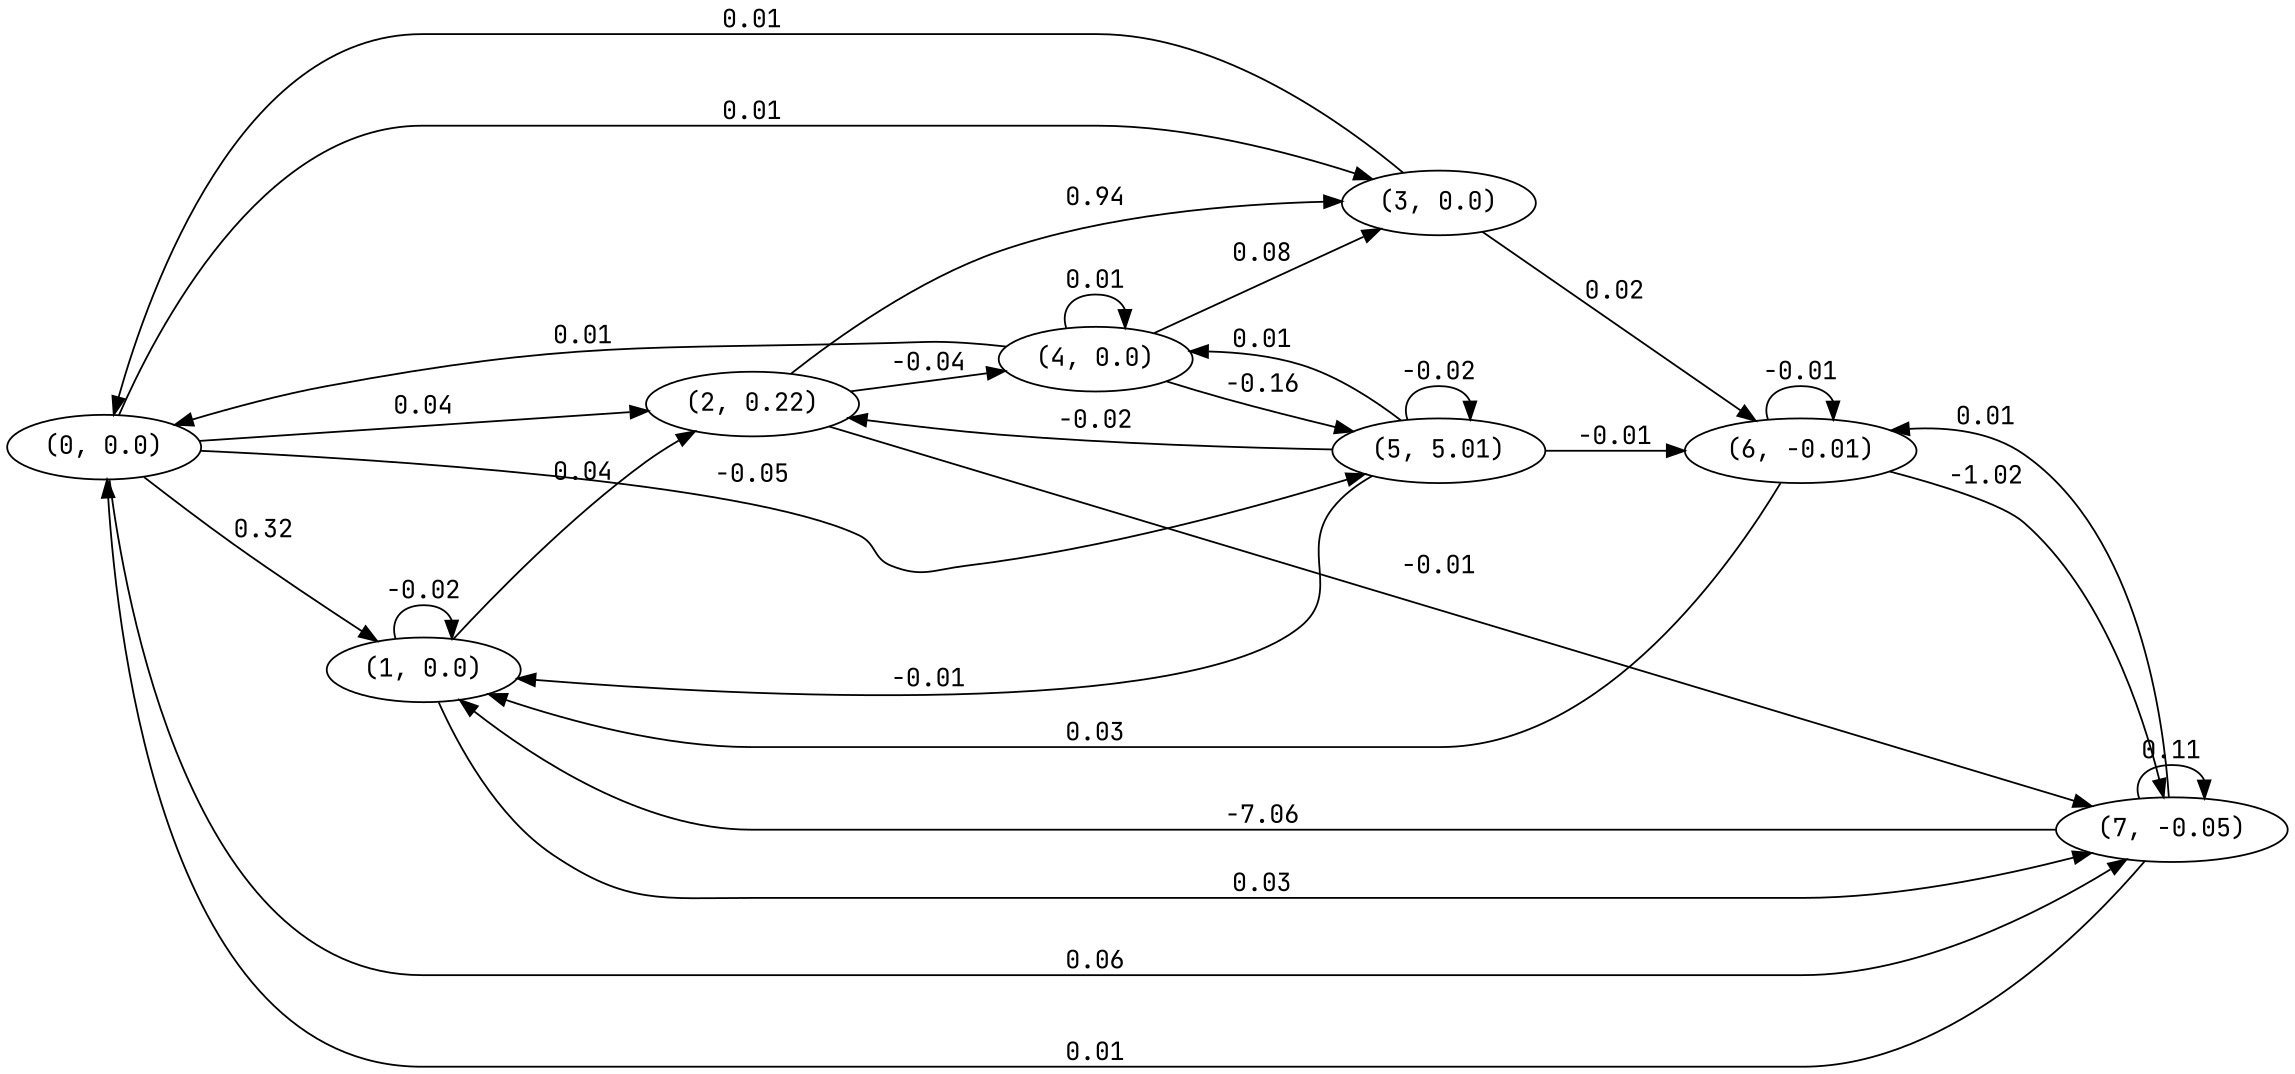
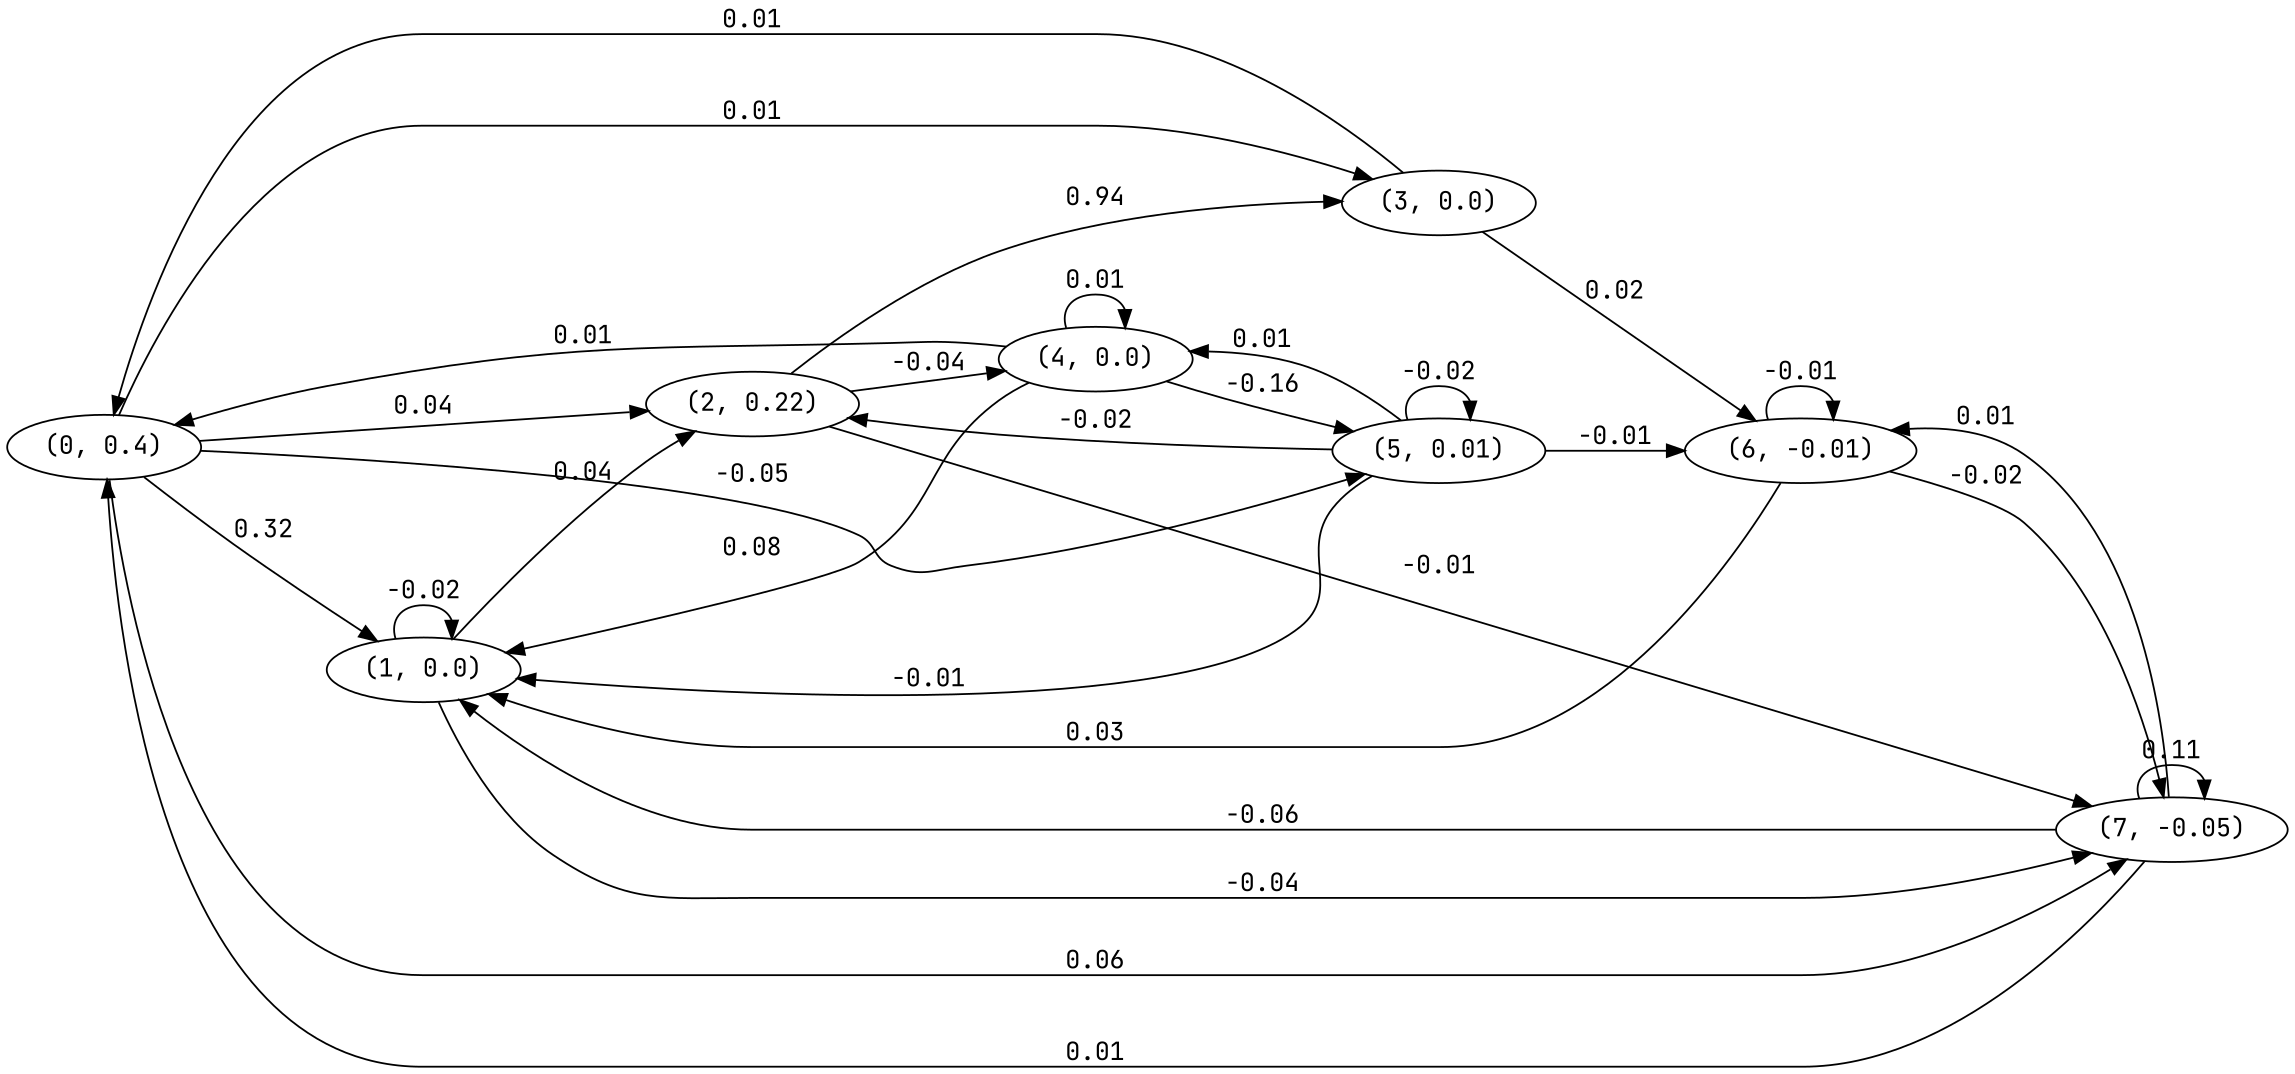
edge "(4, 0.0)" -> "(3, 0.0)": now "(4, 0.0)" -> "(1, 0.0)"
node "(0, 0.0)": label "(0, 0.0)" -> "(0, 0.4)"
node "(5, 5.01)": label "(5, 5.01)" -> "(5, 0.01)"
edge "(6, -0.01)" -> "(7, -0.05)": label "-1.02" -> "-0.02"
edge "(7, -0.05)" -> "(1, 0.0)": label "-7.06" -> "-0.06"
edge "(1, 0.0)" -> "(7, -0.05)": label "0.03" -> "-0.04"
